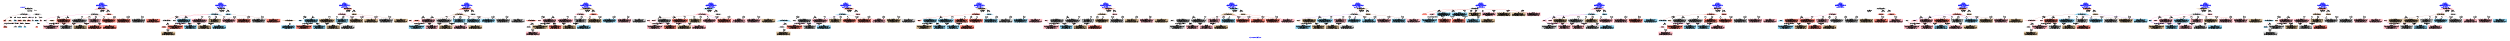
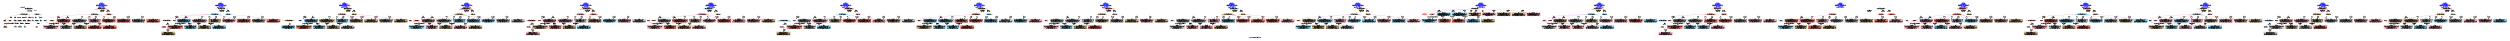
node "technique": fillcolor tan -> skyblue
